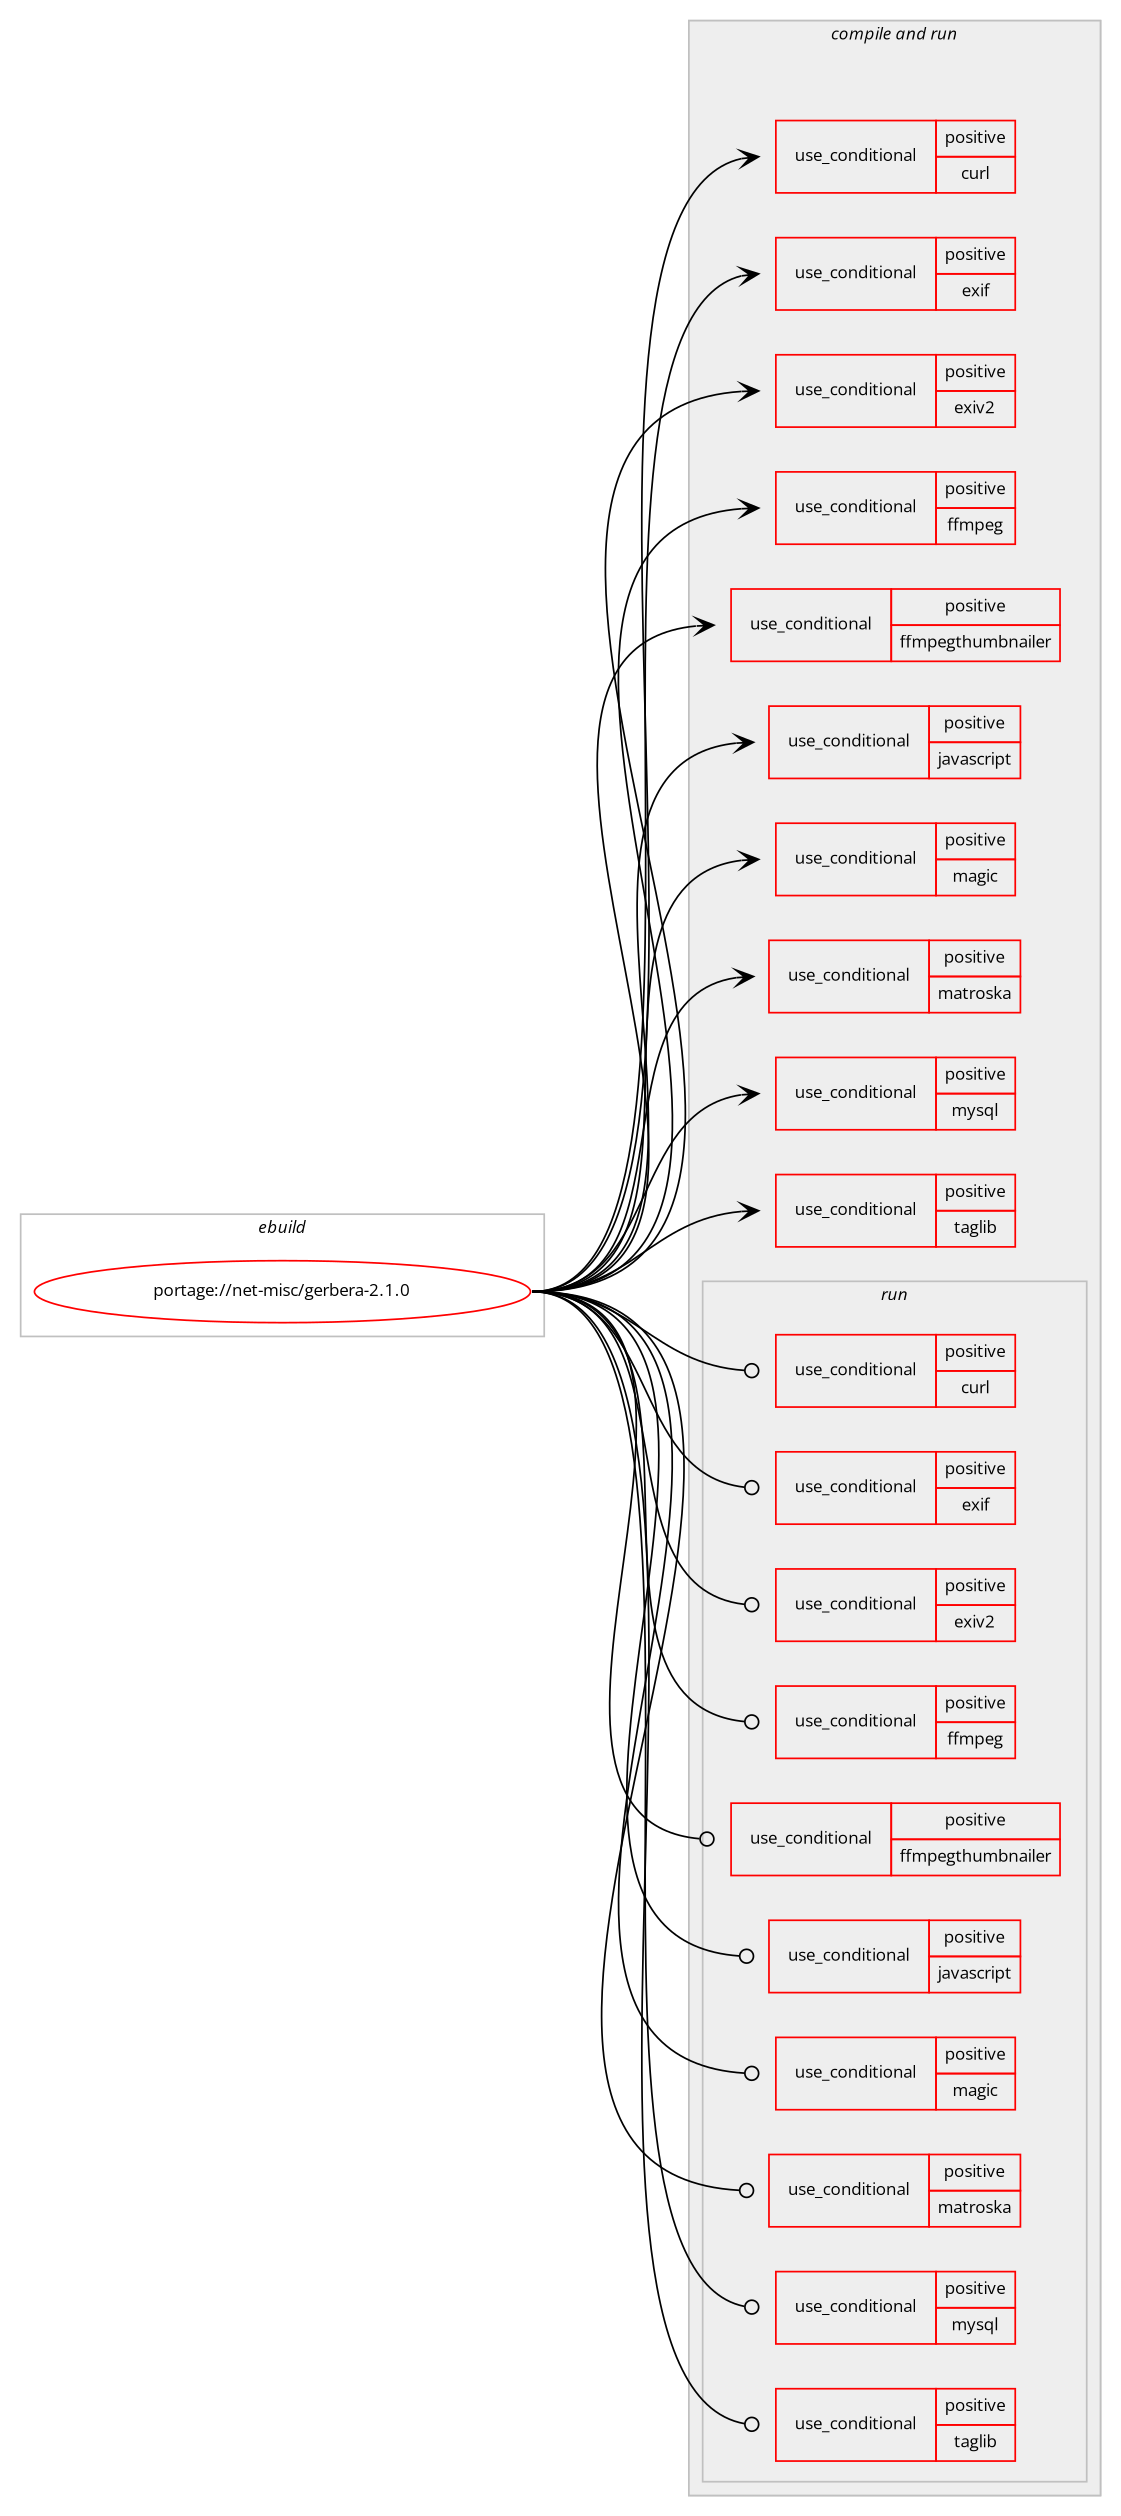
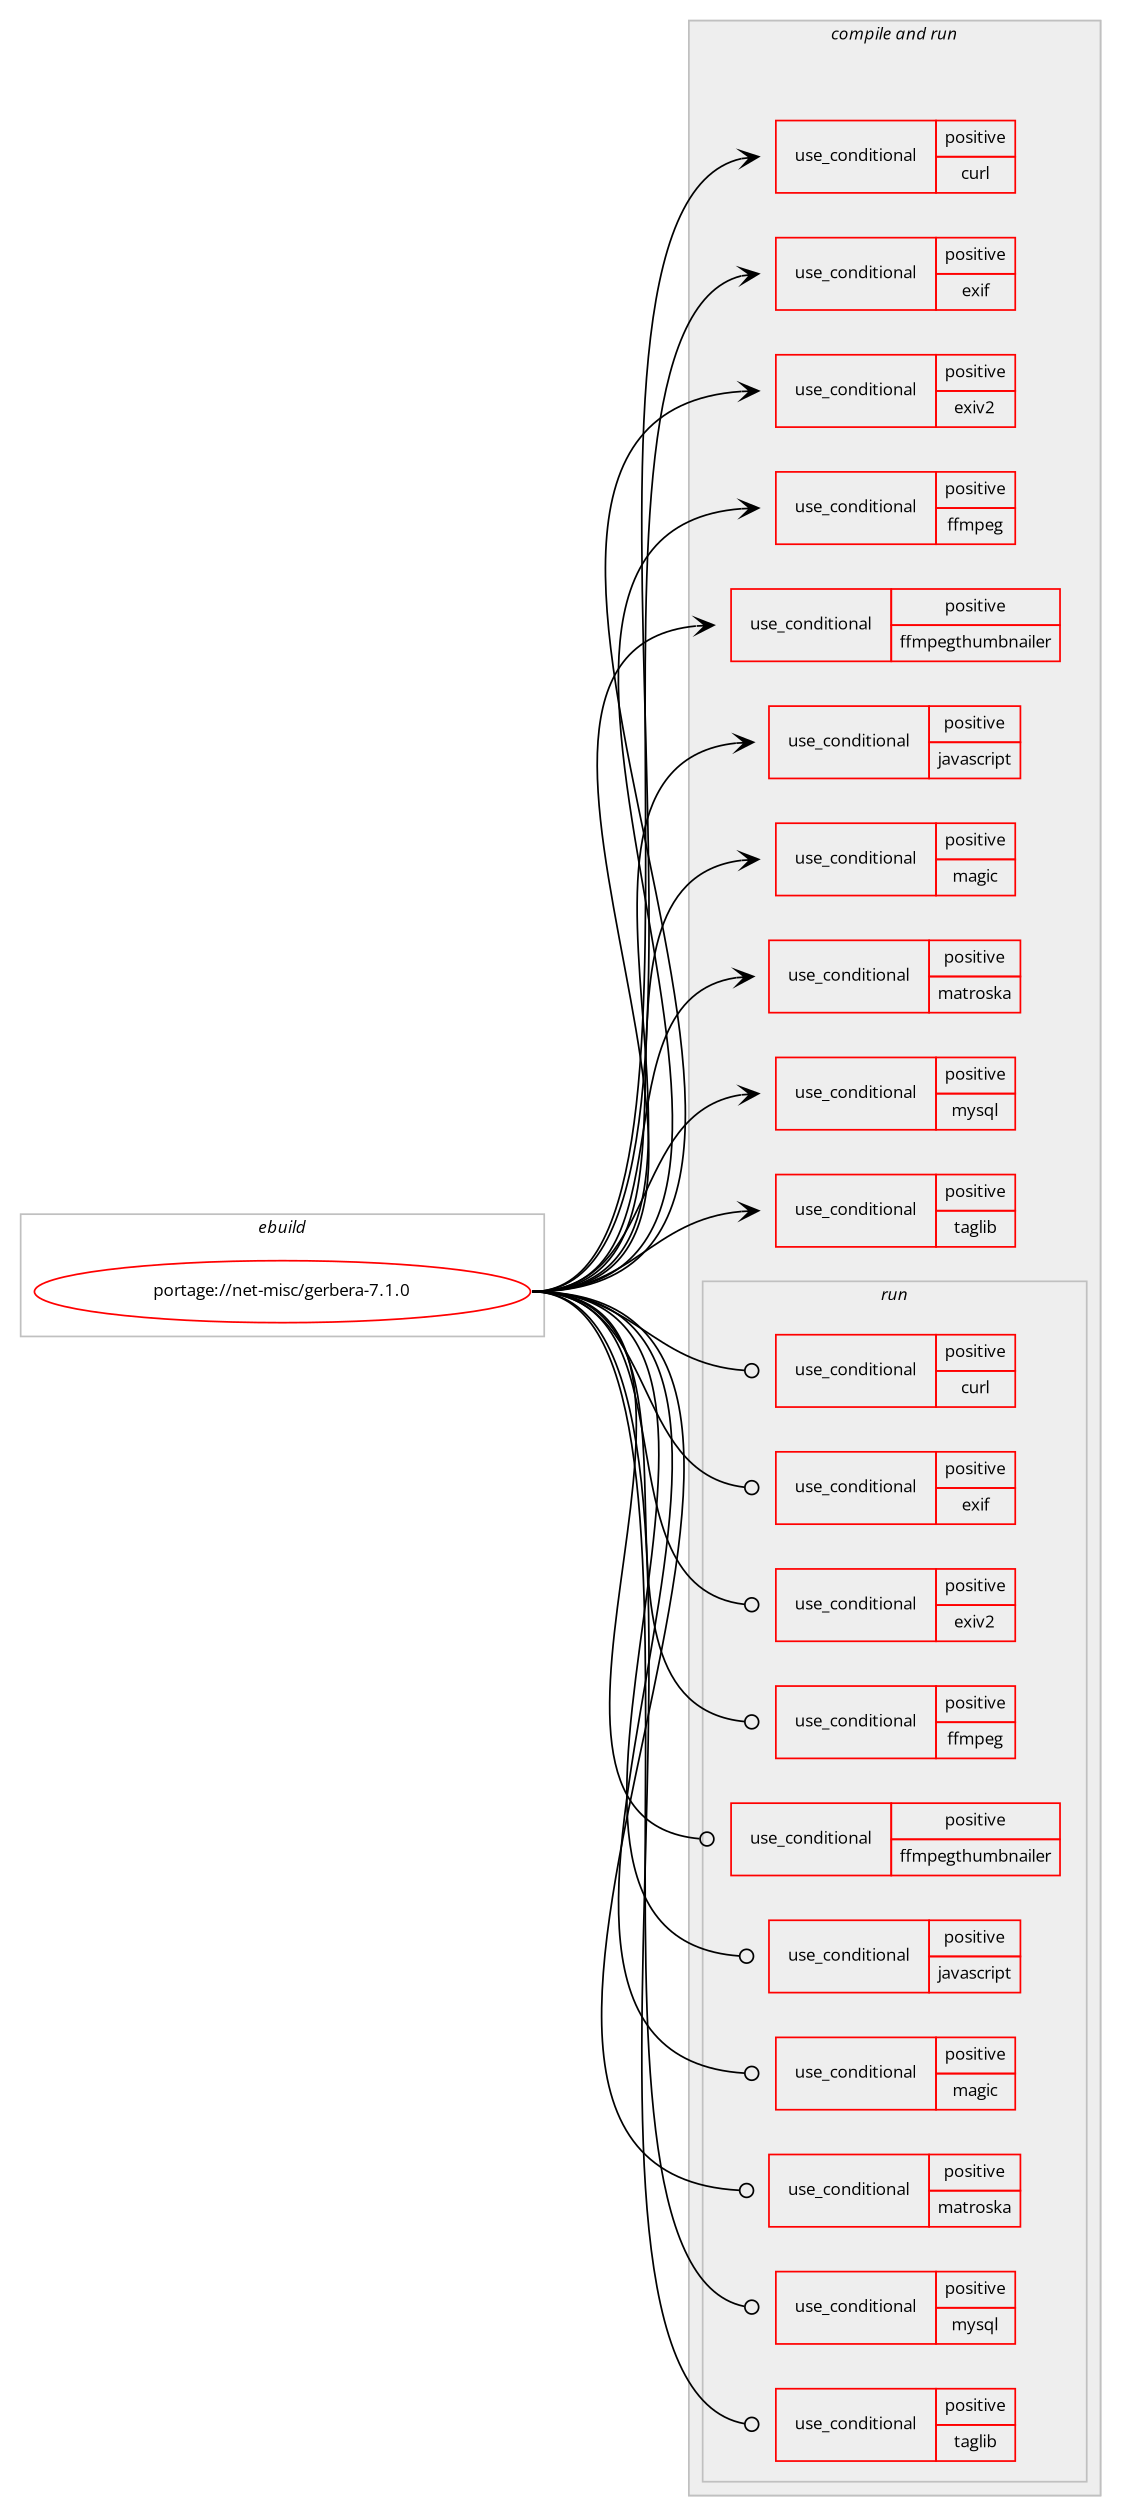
node "portage://net-misc/gerbera-2.1.0": label "portage://net-misc/gerbera-2.1.0" -> "portage://net-misc/gerbera-7.1.0"
